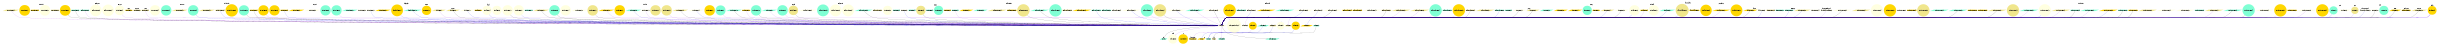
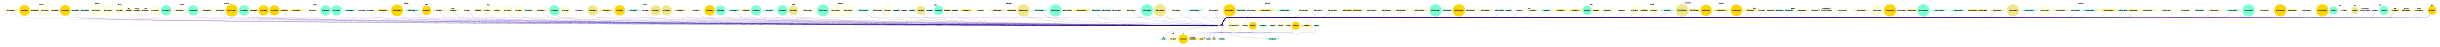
node "Time::Piece::BEGIN@35": fillcolor aquamarine -> lightyellow
node "XML::LibXML::Error::BEGIN@52": fillcolor khaki -> aquamarine
